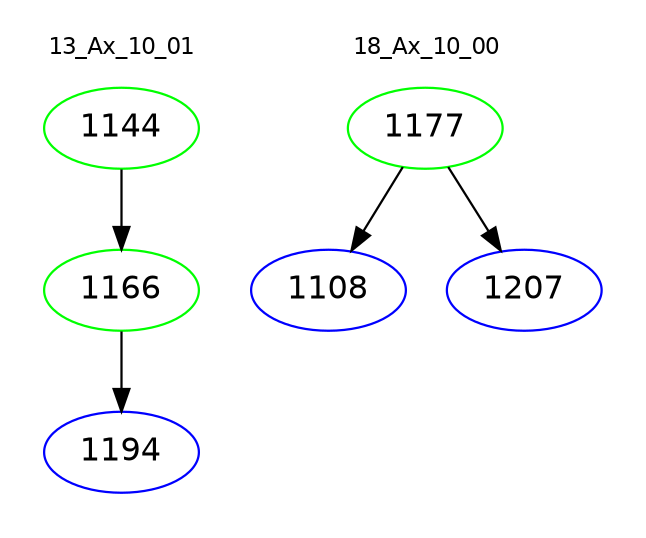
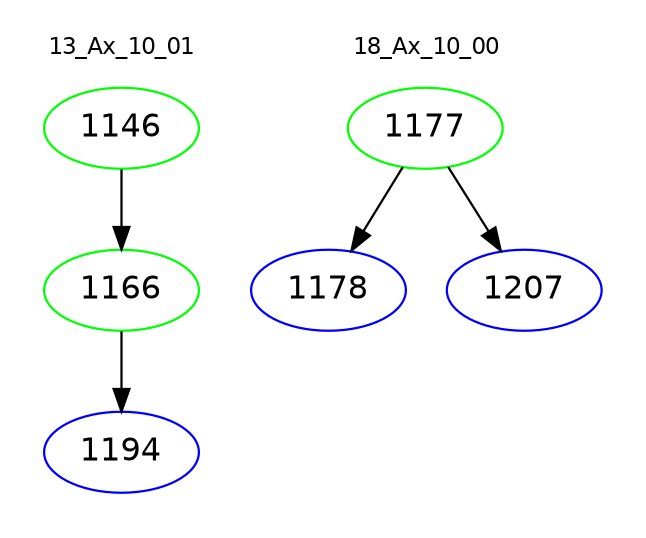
node "1144": label "1144" -> "1146"
node "1108": label "1108" -> "1178"
